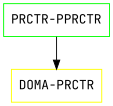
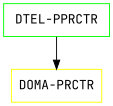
node "PRCTR-PPRCTR": label "PRCTR-PPRCTR" -> "DTEL-PPRCTR"
